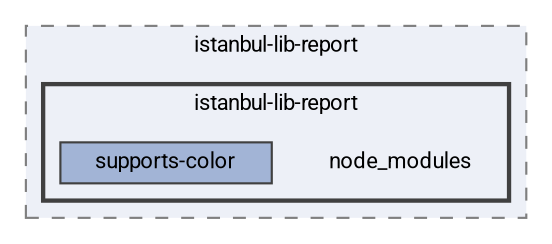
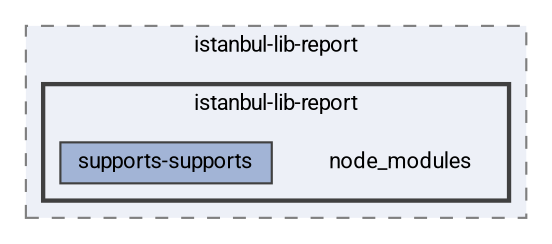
node "supports-color": label "supports-color" -> "supports-supports"
